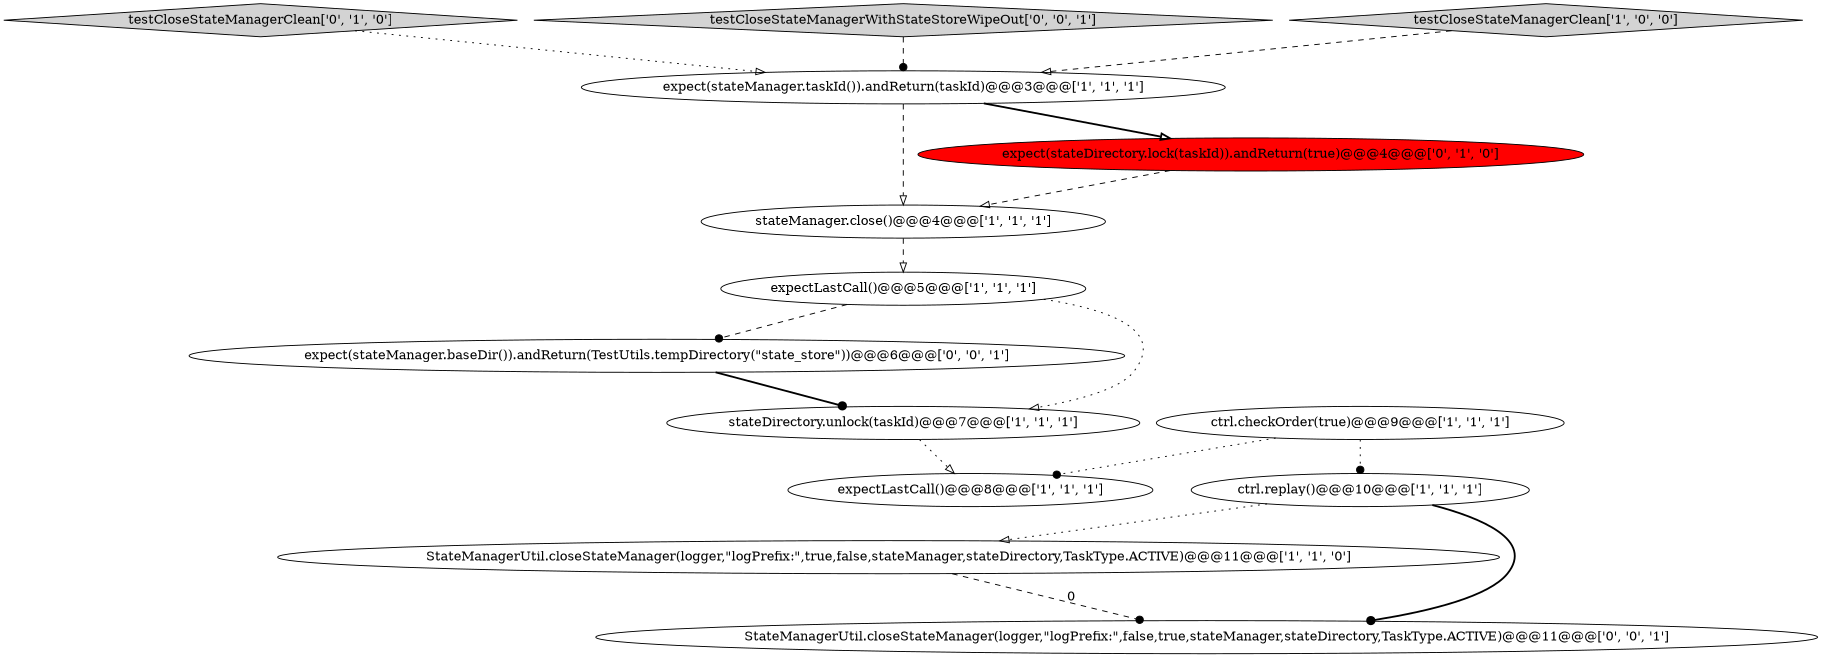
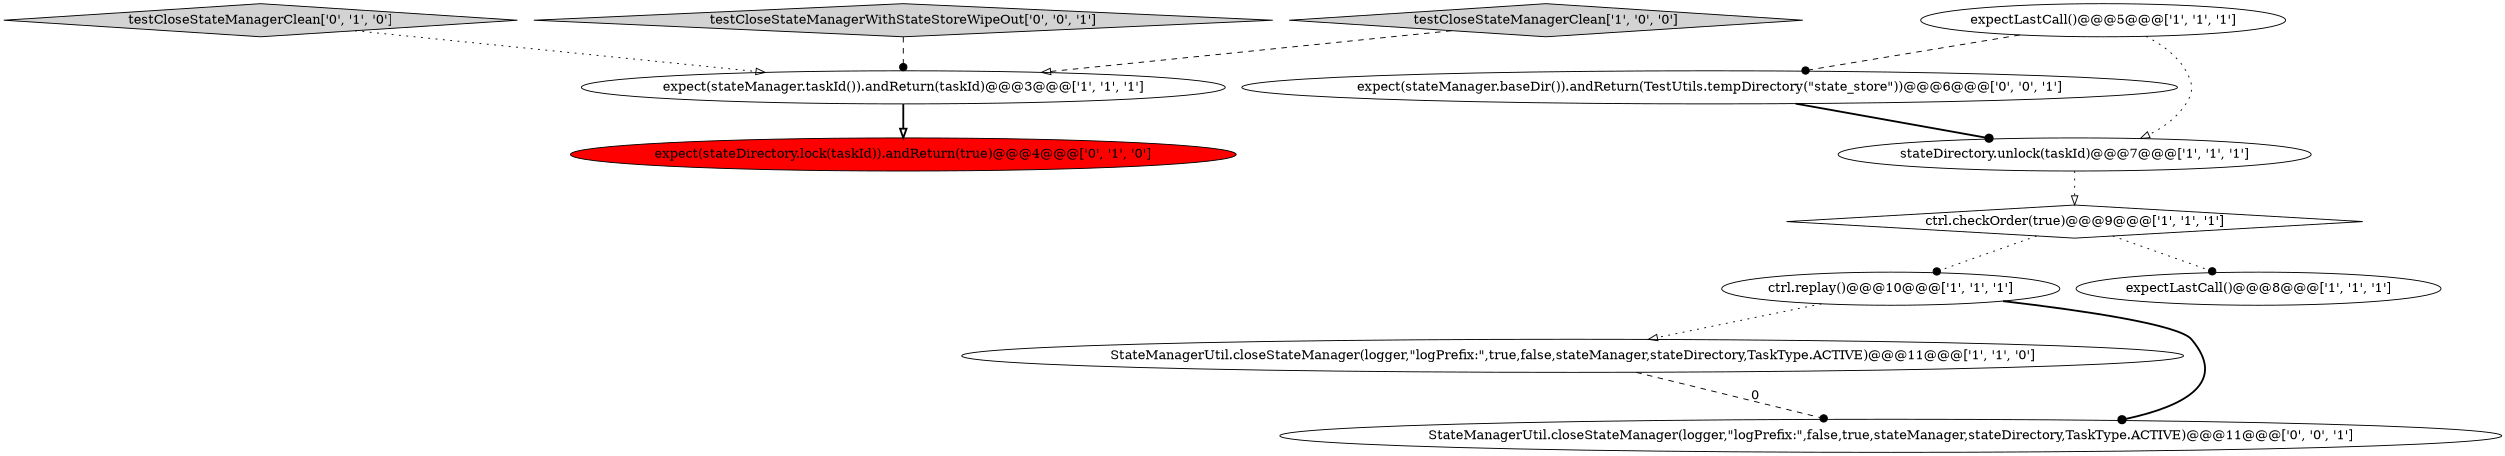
node "stateManager.close()@@@4@@@['1', '1', '1']": removed
node "ctrl.checkOrder(true)@@@9@@@['1', '1', '1']": shape ellipse -> diamond
edge "stateDirectory.unlock(taskId)@@@7@@@['1', '1', '1']" -> "expectLastCall()@@@8@@@['1', '1', '1']": now "stateDirectory.unlock(taskId)@@@7@@@['1', '1', '1']" -> "ctrl.checkOrder(true)@@@9@@@['1', '1', '1']"
